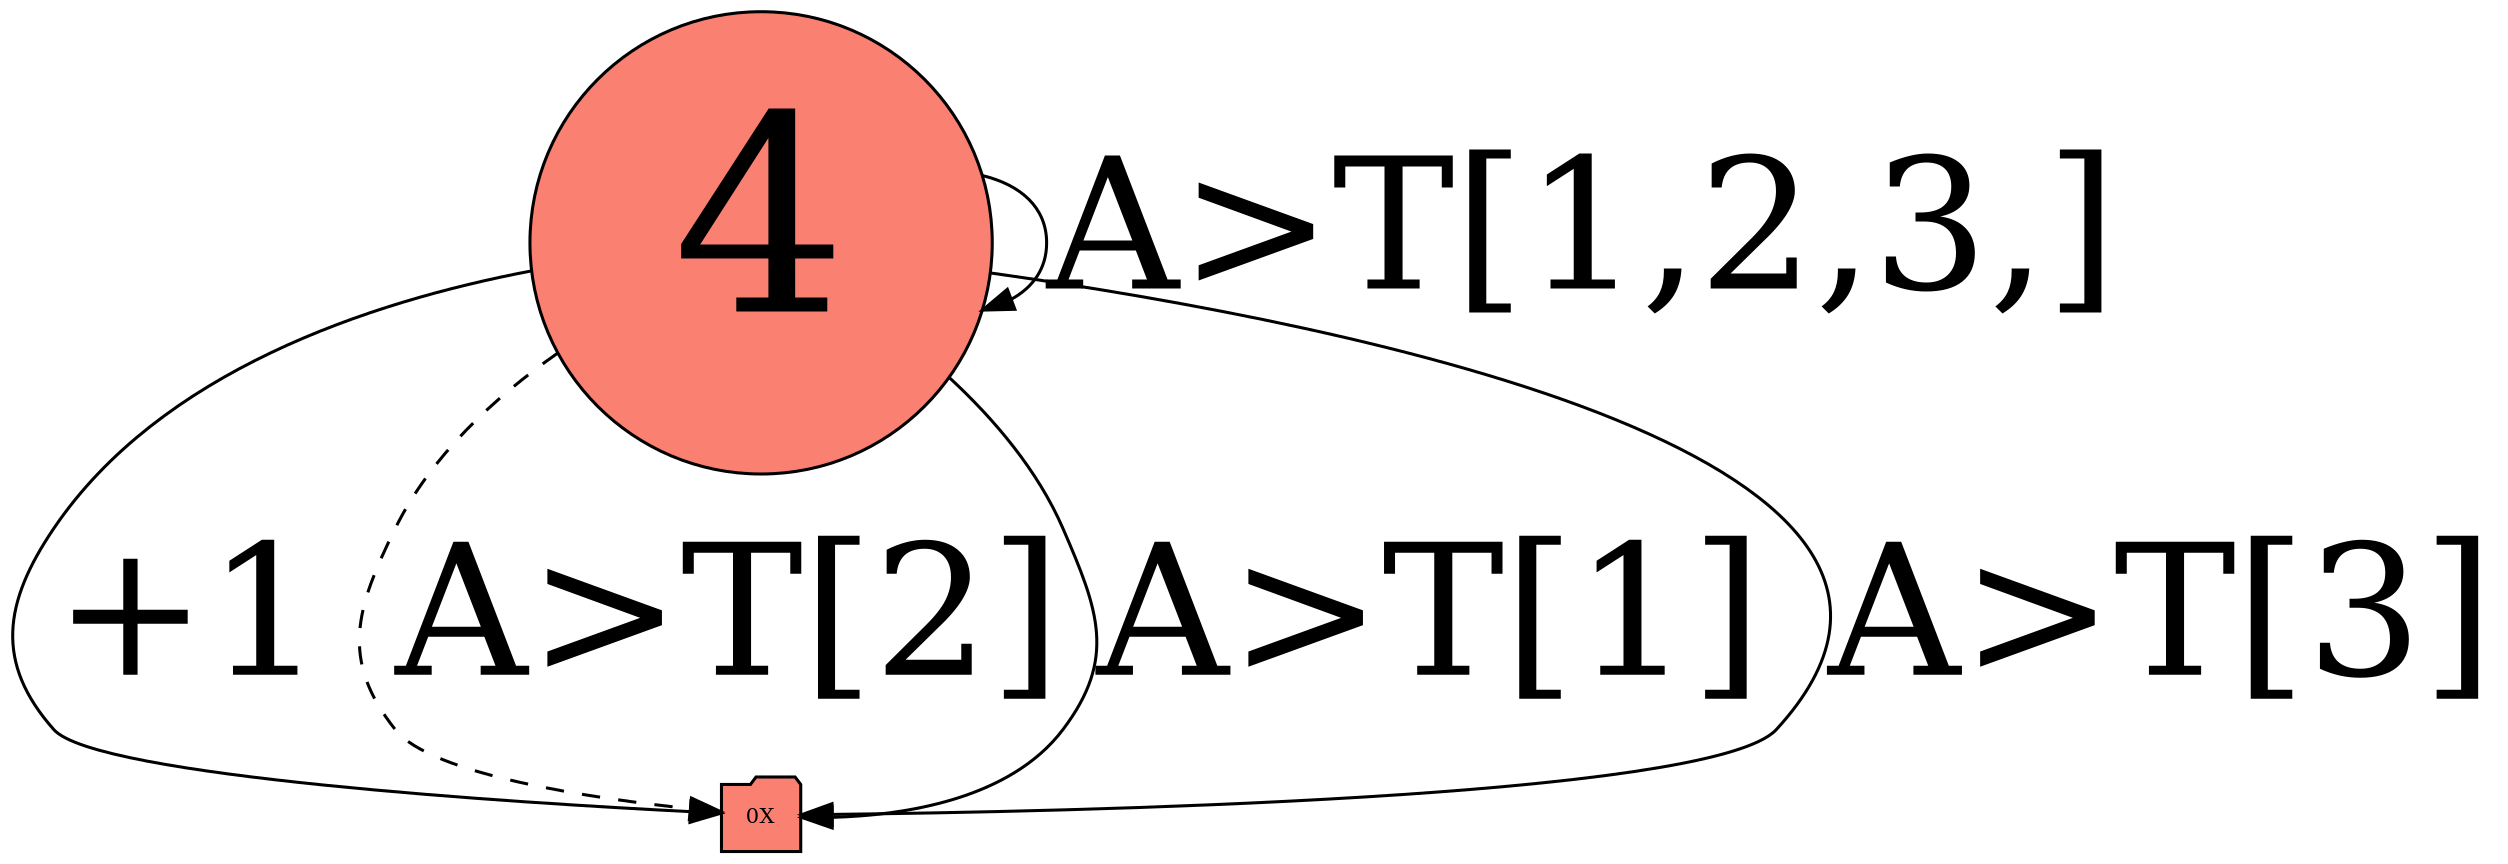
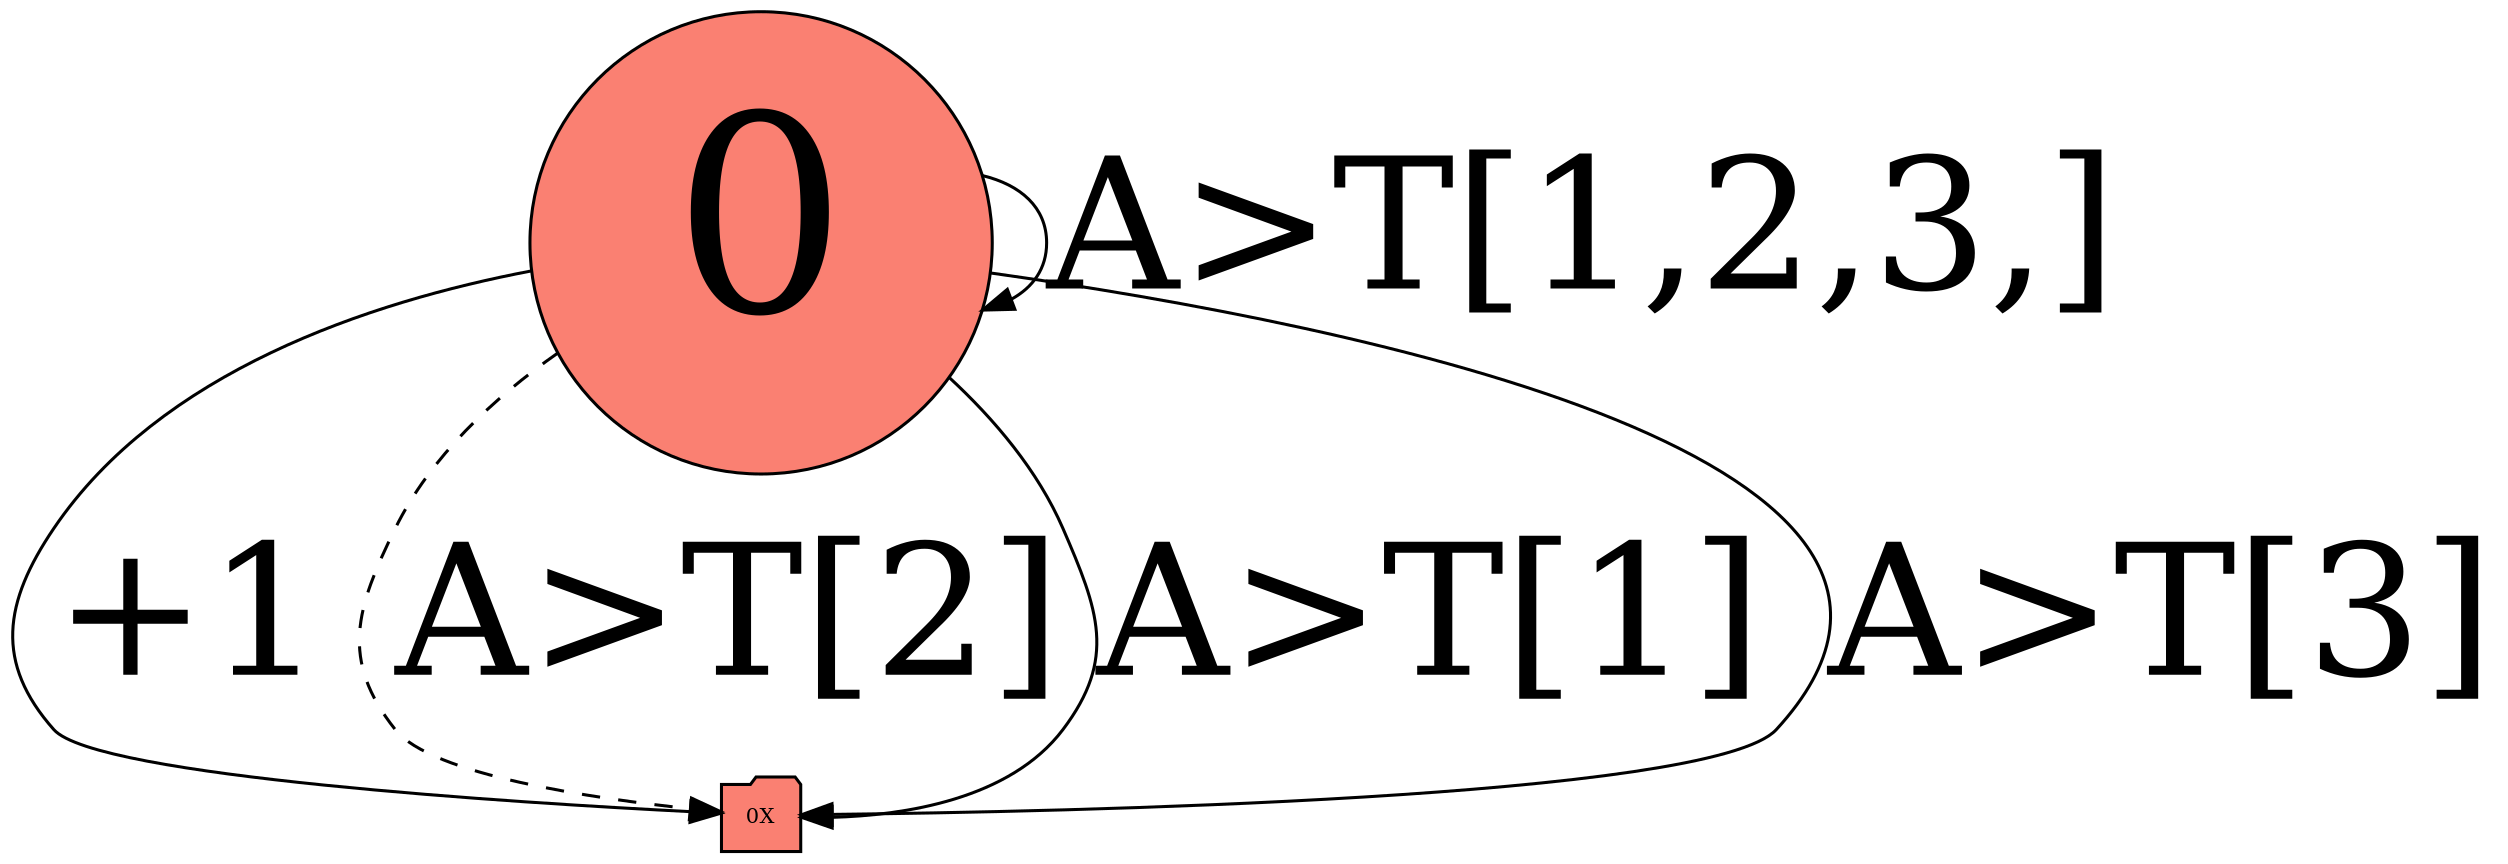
node "4": label "4" -> "0"
